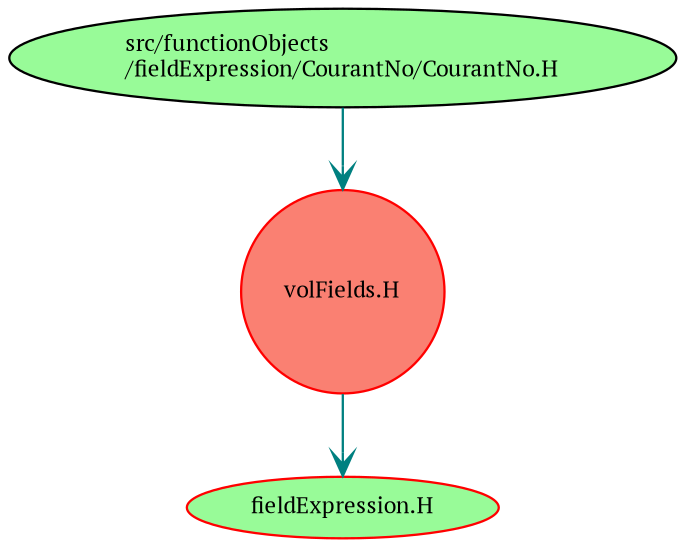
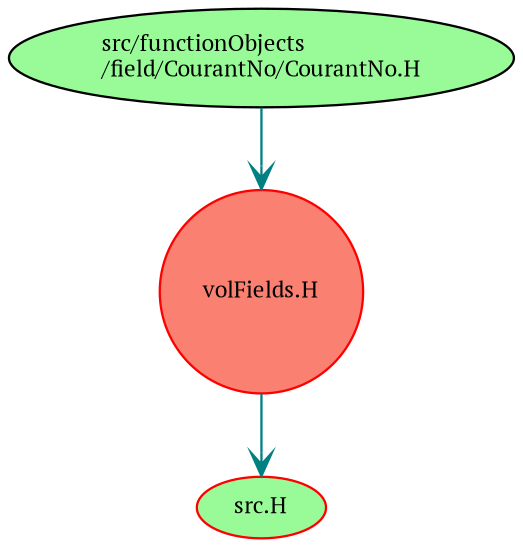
node "src/functionObjects /fieldExpression/CourantNo/CourantNo.H": label "src/functionObjects /fieldExpression/CourantNo/CourantNo.H" -> "src/functionObjects /field/CourantNo/CourantNo.H"
node "fieldExpression.H": label "fieldExpression.H" -> "src.H"
